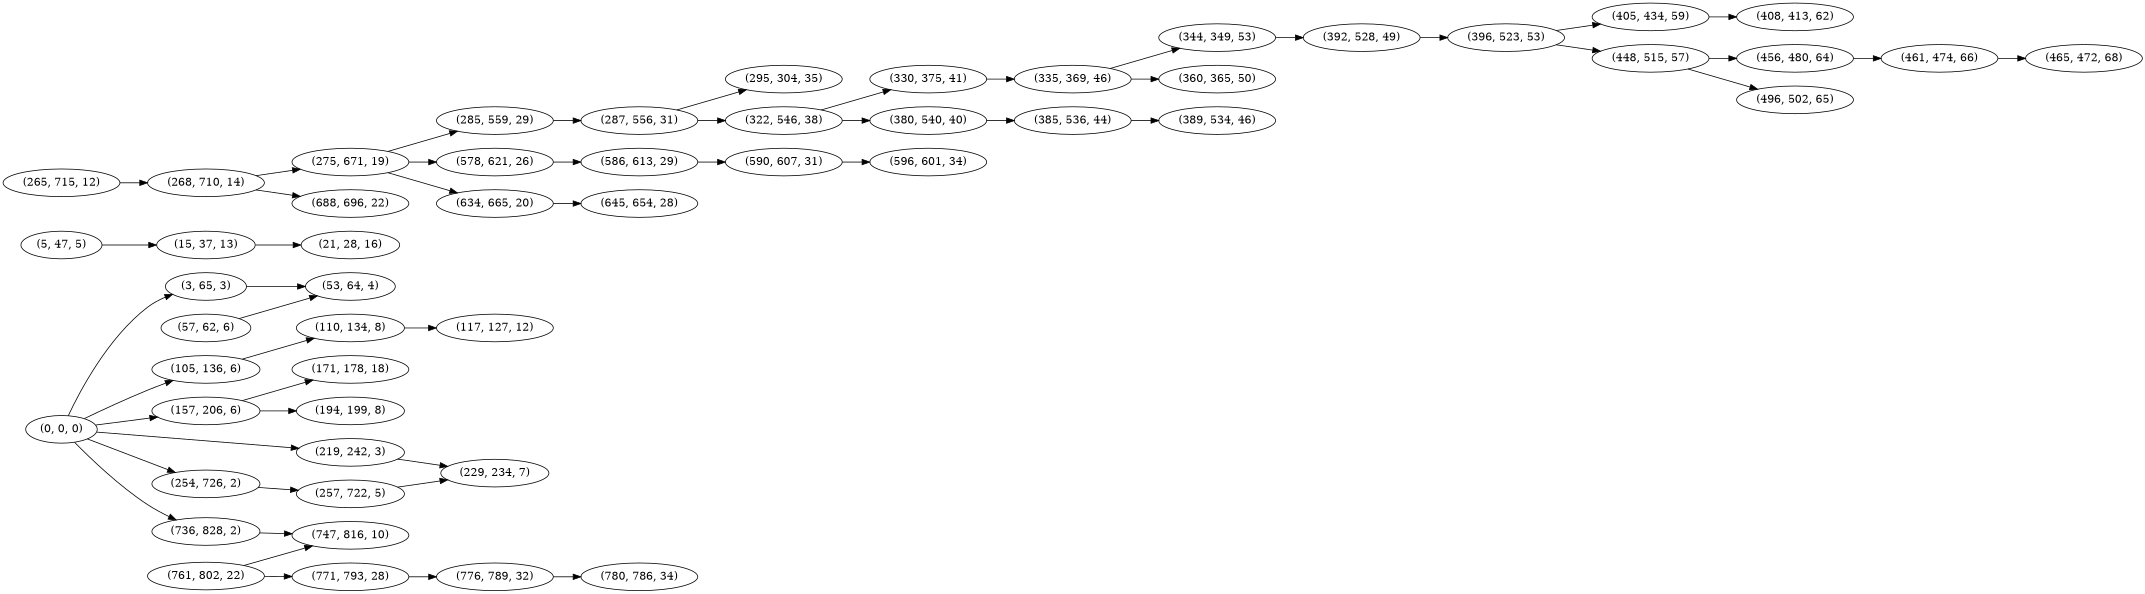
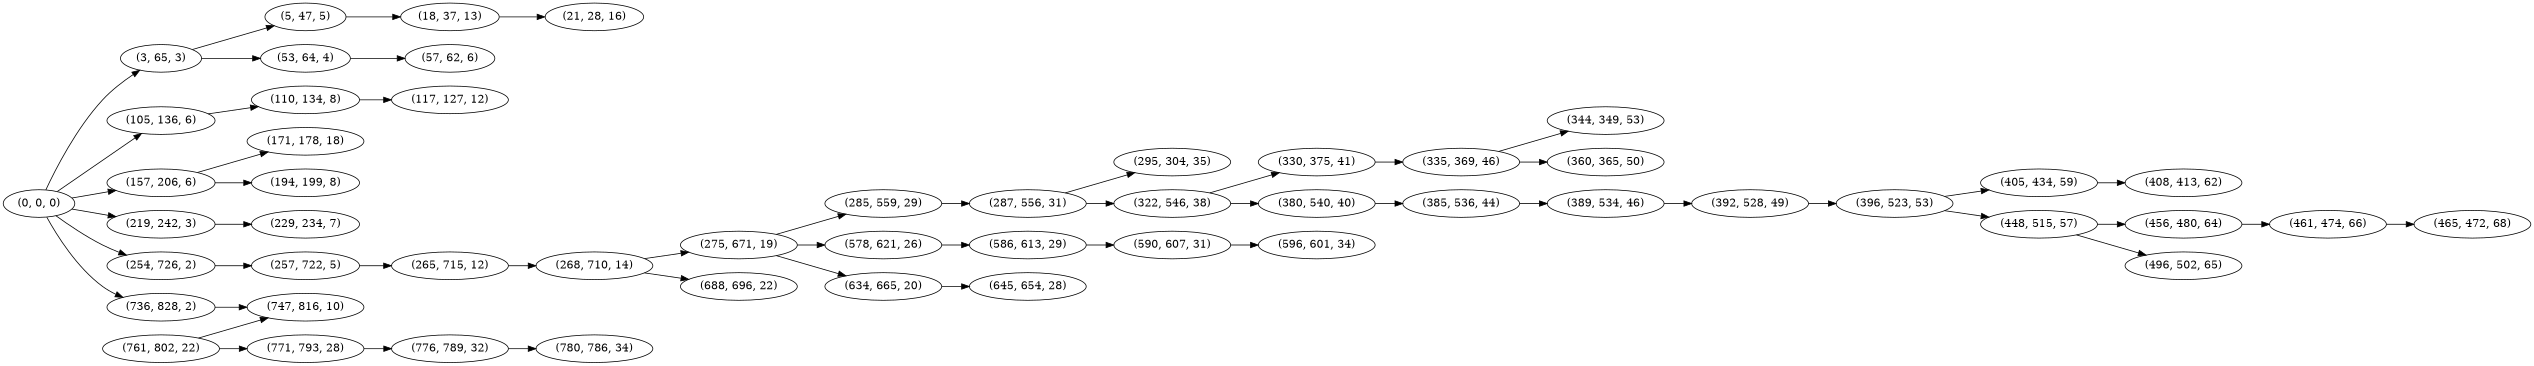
edge "(344, 349, 53)" -> "(392, 528, 49)": now "(389, 534, 46)" -> "(392, 528, 49)"
edge "(3, 65, 3)" -> "(5, 47, 5)": added
node "(15, 37, 13)": label "(15, 37, 13)" -> "(18, 37, 13)"
edge "(57, 62, 6)" -> "(53, 64, 4)": reversed
edge "(257, 722, 5)" -> "(229, 234, 7)": now "(257, 722, 5)" -> "(265, 715, 12)"
